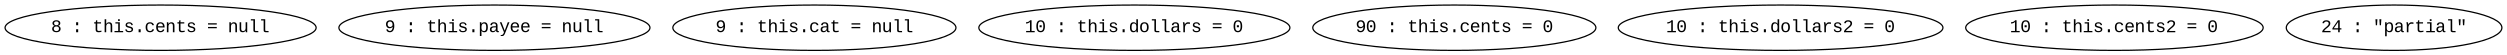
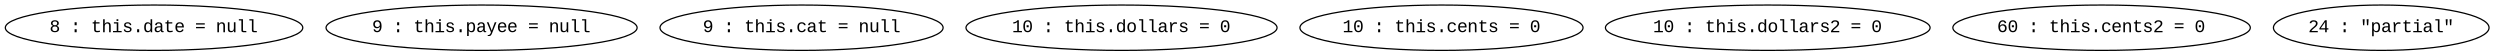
node "8 : this.cents = null": label "8 : this.cents = null" -> "8 : this.date = null"
node "90 : this.cents = 0": label "90 : this.cents = 0" -> "10 : this.cents = 0"
node "10 : this.cents2 = 0": label "10 : this.cents2 = 0" -> "60 : this.cents2 = 0"
